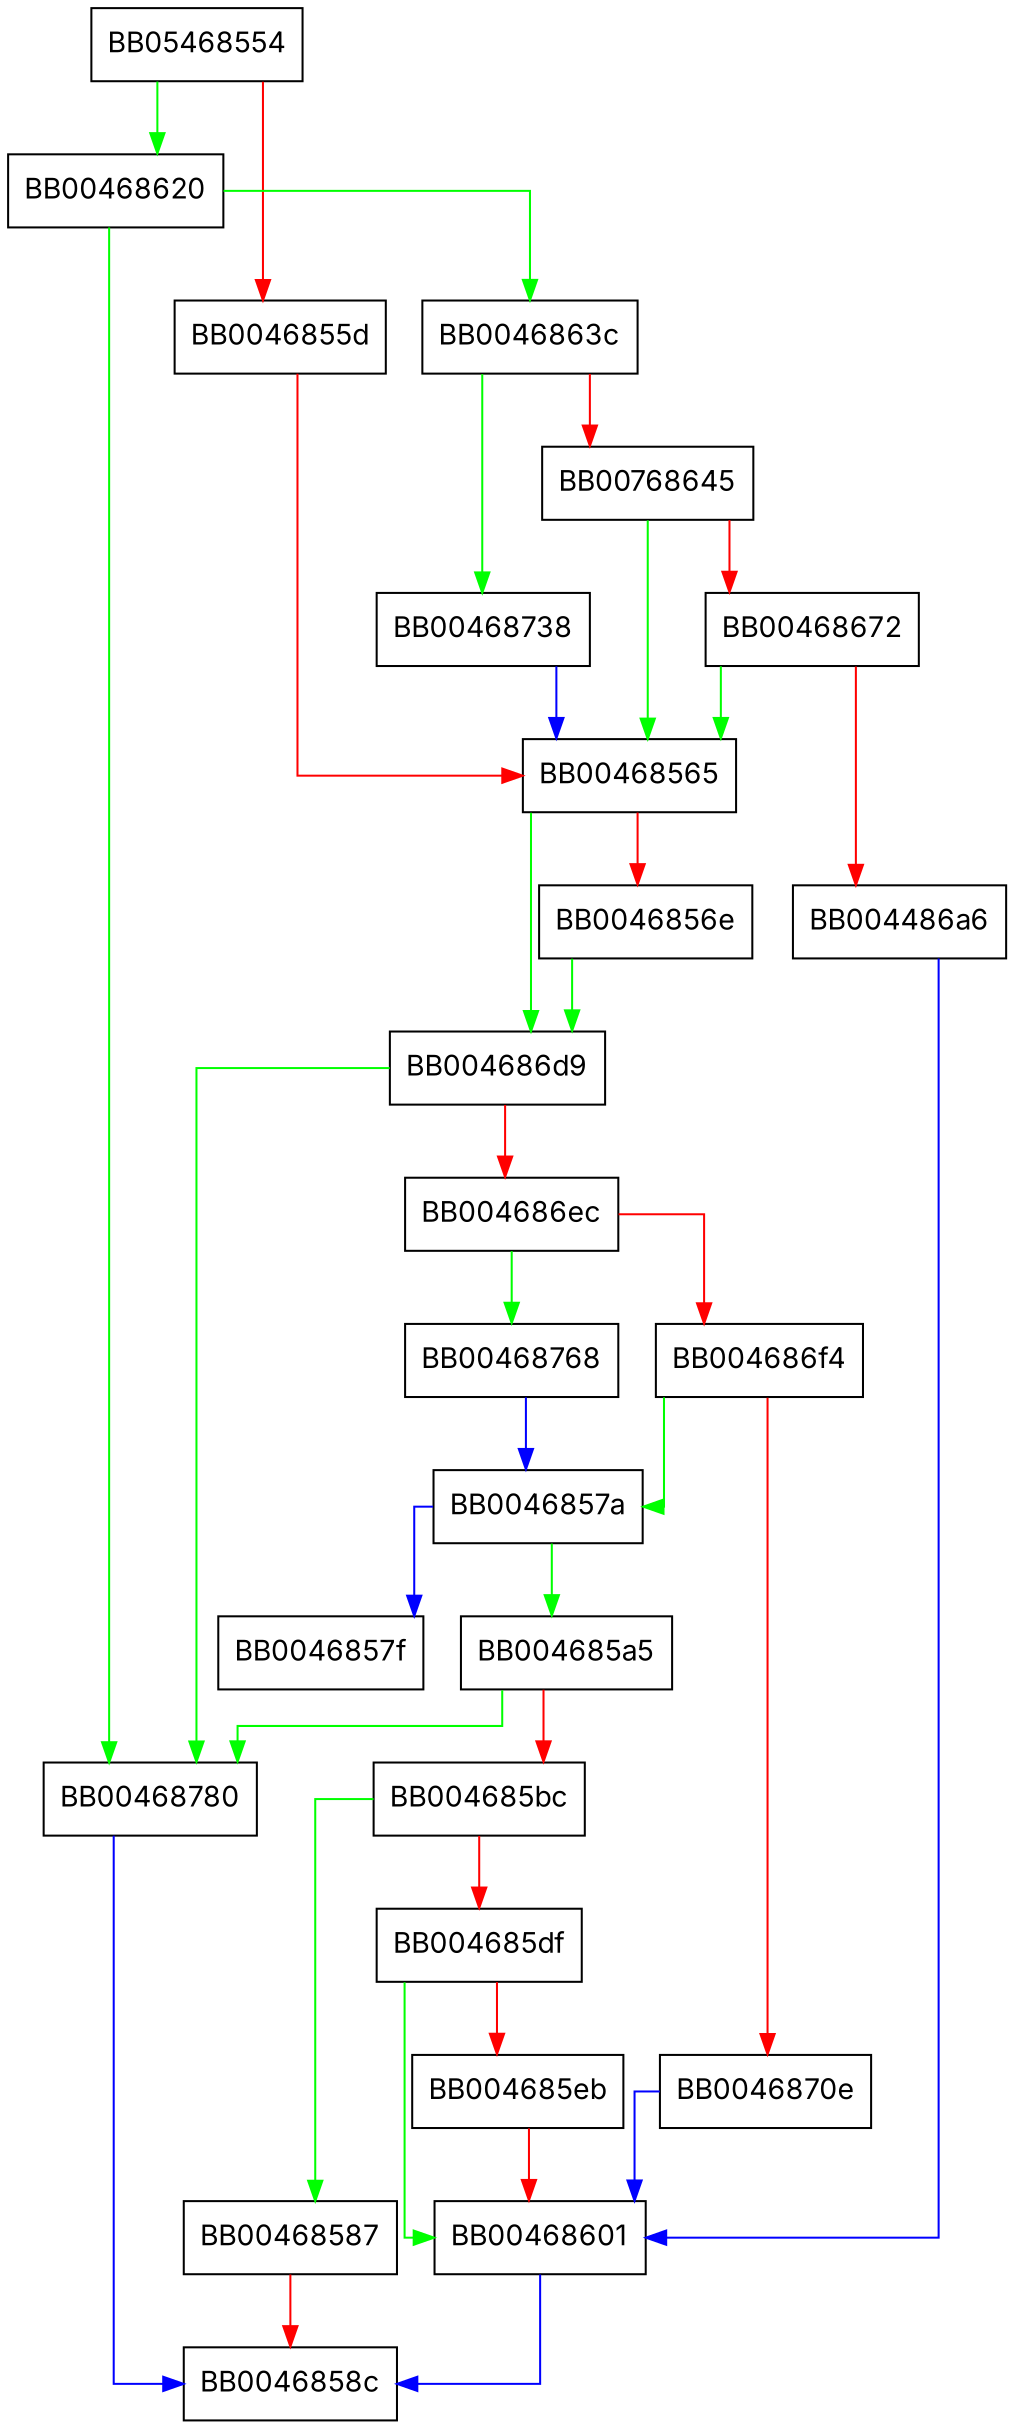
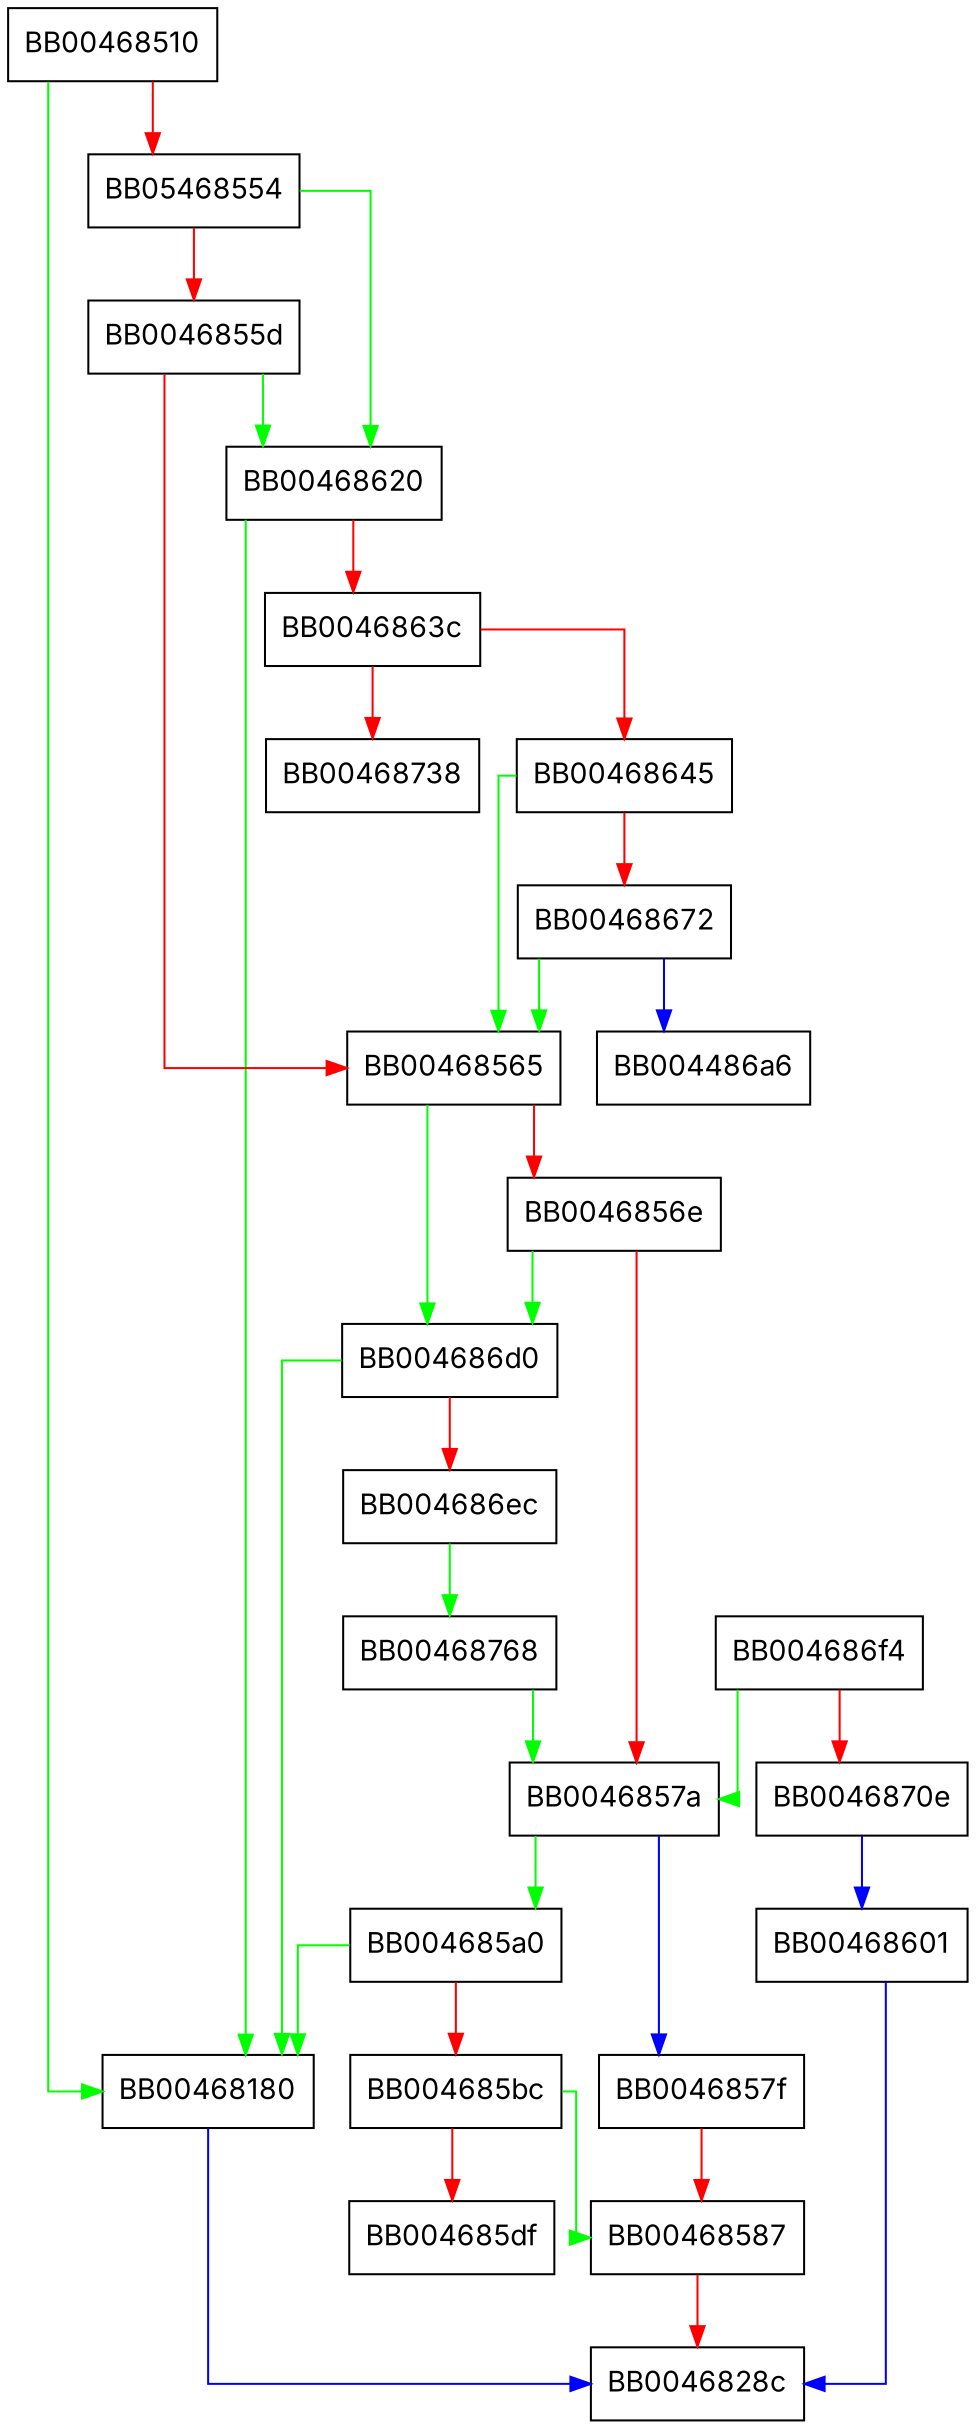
node "BB00468510": added
edge "BB00468620" -> "BB0046863c": color green -> red
edge "BB0046855d" -> "BB00468620": added
edge "BB0046863c" -> "BB00468738": color green -> red
node "BB00768645": label "BB00768645" -> "BB00468645"
edge "BB00468738" -> "BB00468565": removed
edge "BB00468672" -> "BB004486a6": color red -> blue
node "BB004686d9": label "BB004686d9" -> "BB004686d0"
edge "BB004686ec" -> "BB004686f4": removed
edge "BB00468768" -> "BB0046857a": color blue -> green
edge "BB0046856e" -> "BB0046857a": added
node "BB004685a5": label "BB004685a5" -> "BB004685a0"
edge "BB004486a6" -> "BB00468601": removed
node "BB00468780": label "BB00468780" -> "BB00468180"
node "BB004685eb": removed
edge "BB004685df" -> "BB00468601": removed
edge "BB0046857f" -> "BB00468587": added
node "BB0046858c": label "BB0046858c" -> "BB0046828c"
